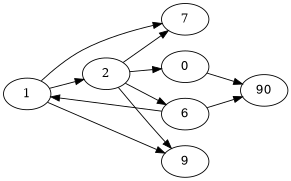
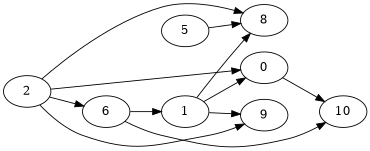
node "7": label "7" -> "8"
node "5": added
edge "1" -> "2": now "1" -> "0"
node "90": label "90" -> "10"
